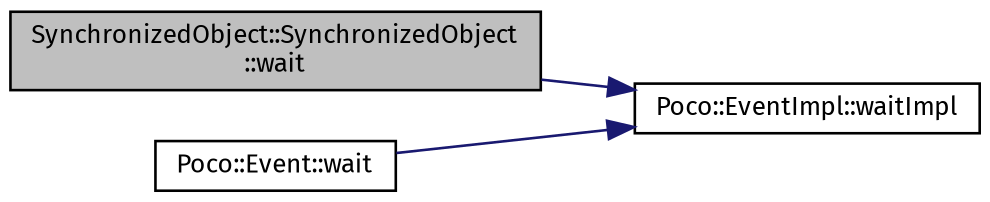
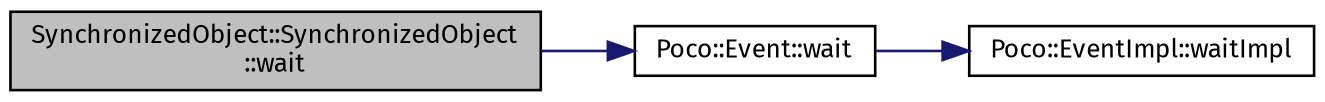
edge "SynchronizedObject::SynchronizedObject ::wait" -> "Poco::EventImpl::waitImpl": now "SynchronizedObject::SynchronizedObject ::wait" -> "Poco::Event::wait"
